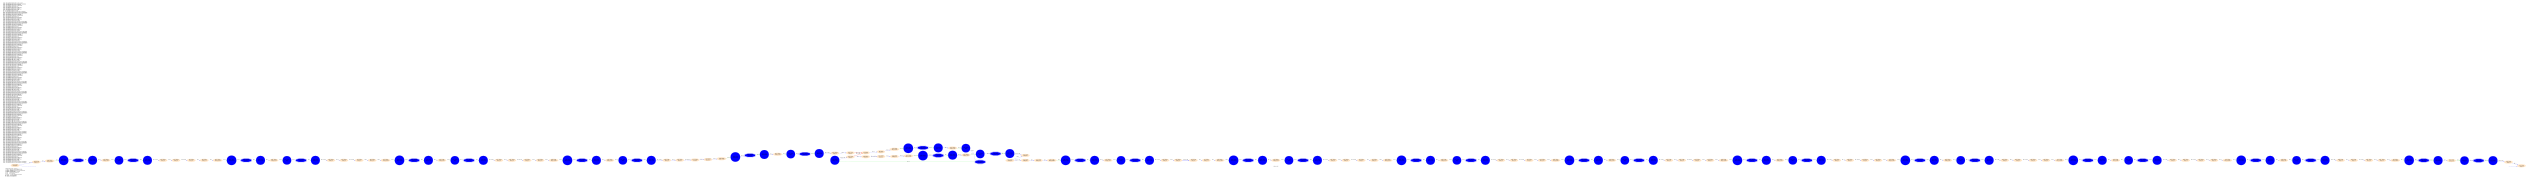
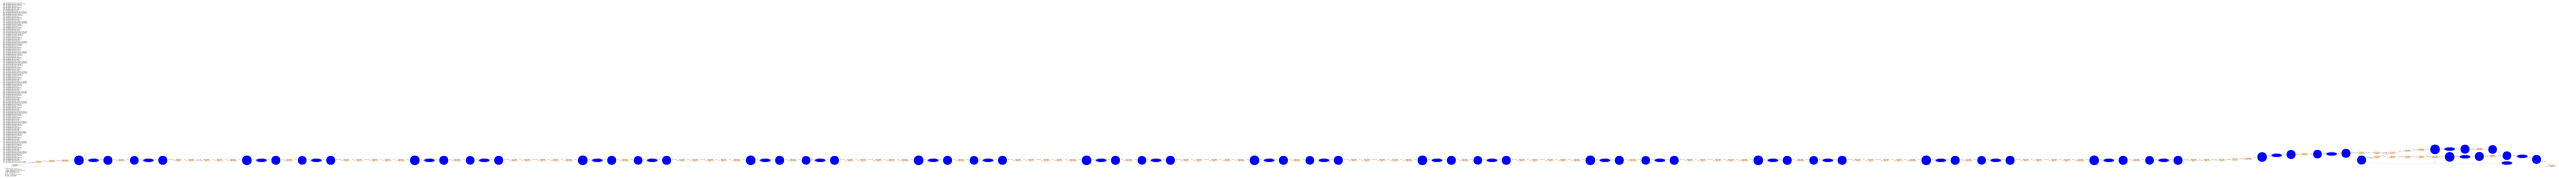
edge "n5825 : DOPER 4191cy+16" -> "n5775 : DOPER 4190cy+16": reversed
